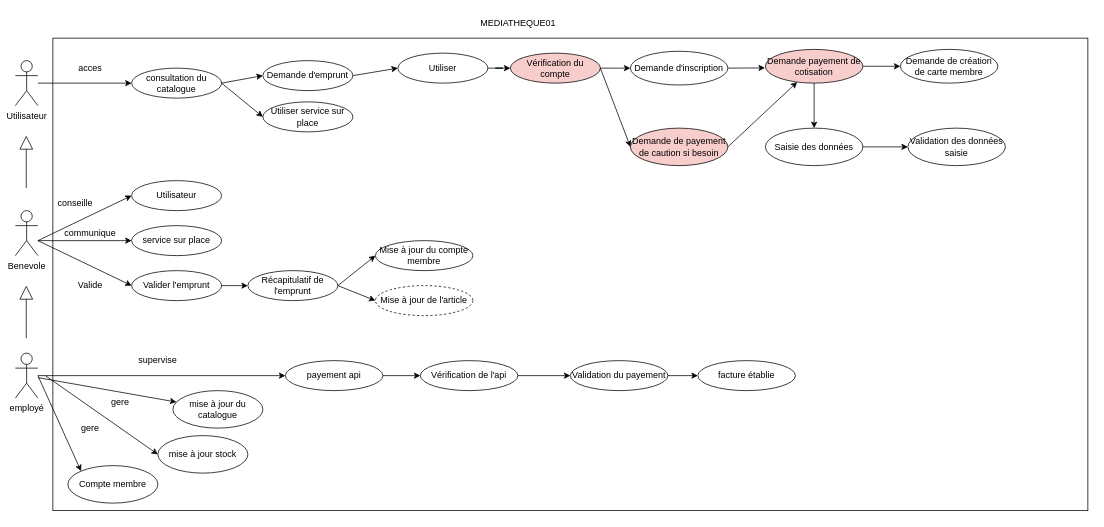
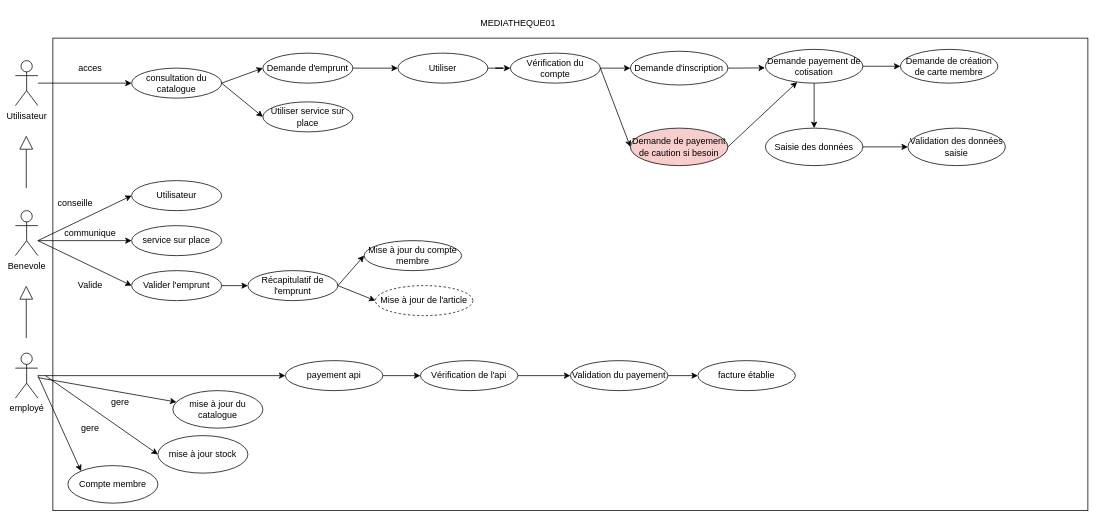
node "Demande payement de cotisation": fillcolor #f8cecc -> #ffffff
node "Vérification du compte": fillcolor #f8cecc -> #ffffff
node "Demande d'emprunt": moved (308, 75) -> (308, 68)
node "Mise à jour du compte membre": moved (424, 255) -> (413, 255)
node "supervise": removed
